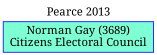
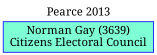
node "Norman Gay (3689) Citizens Electoral Council": label "Norman Gay (3689) Citizens Electoral Council" -> "Norman Gay (3639) Citizens Electoral Council"
